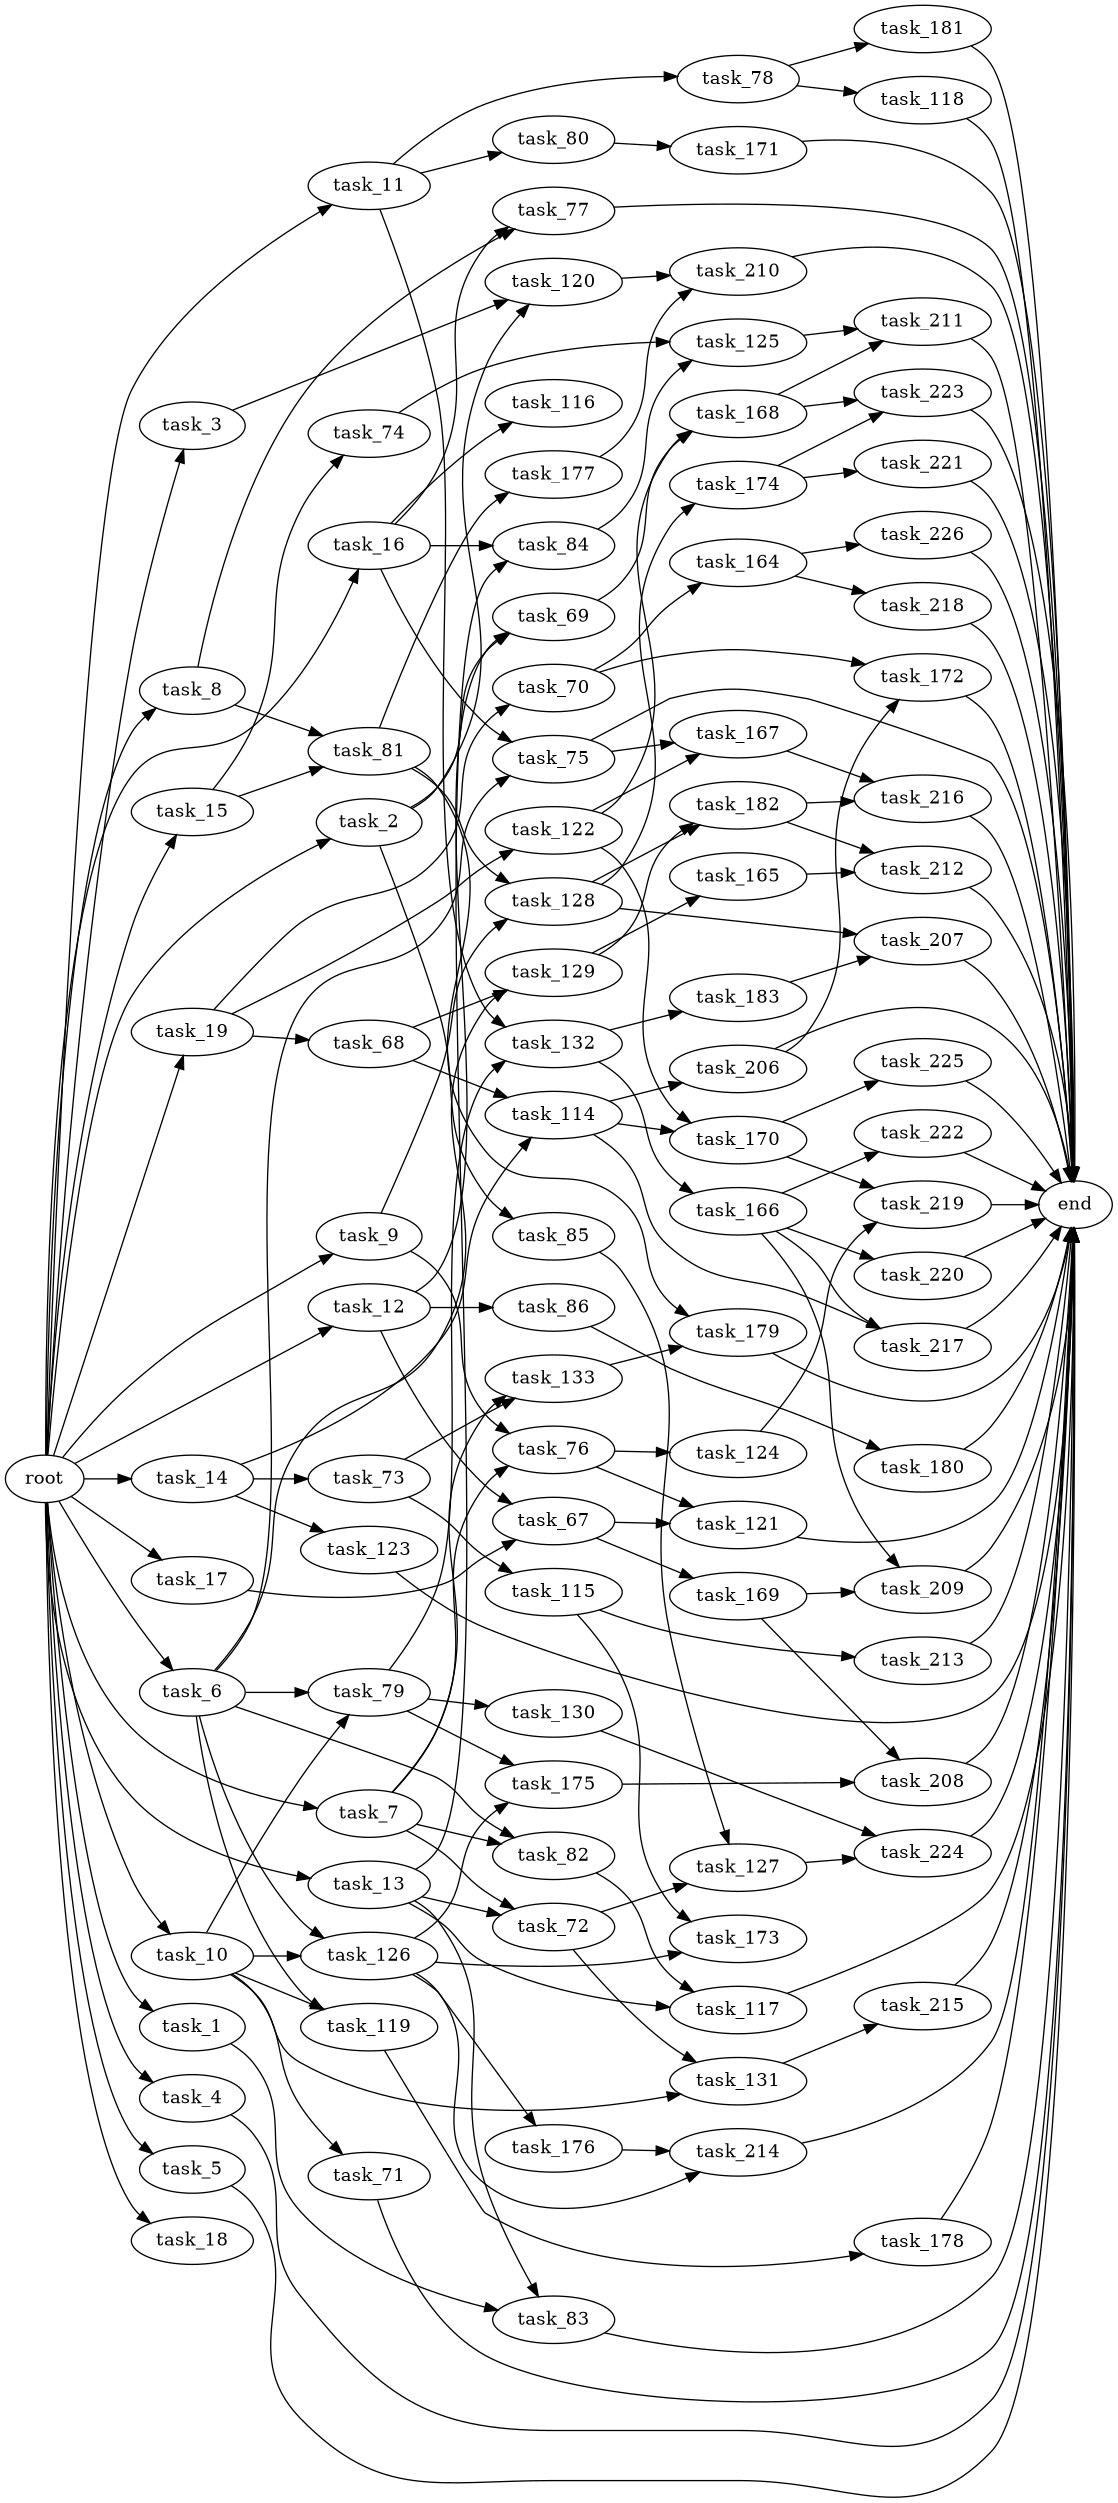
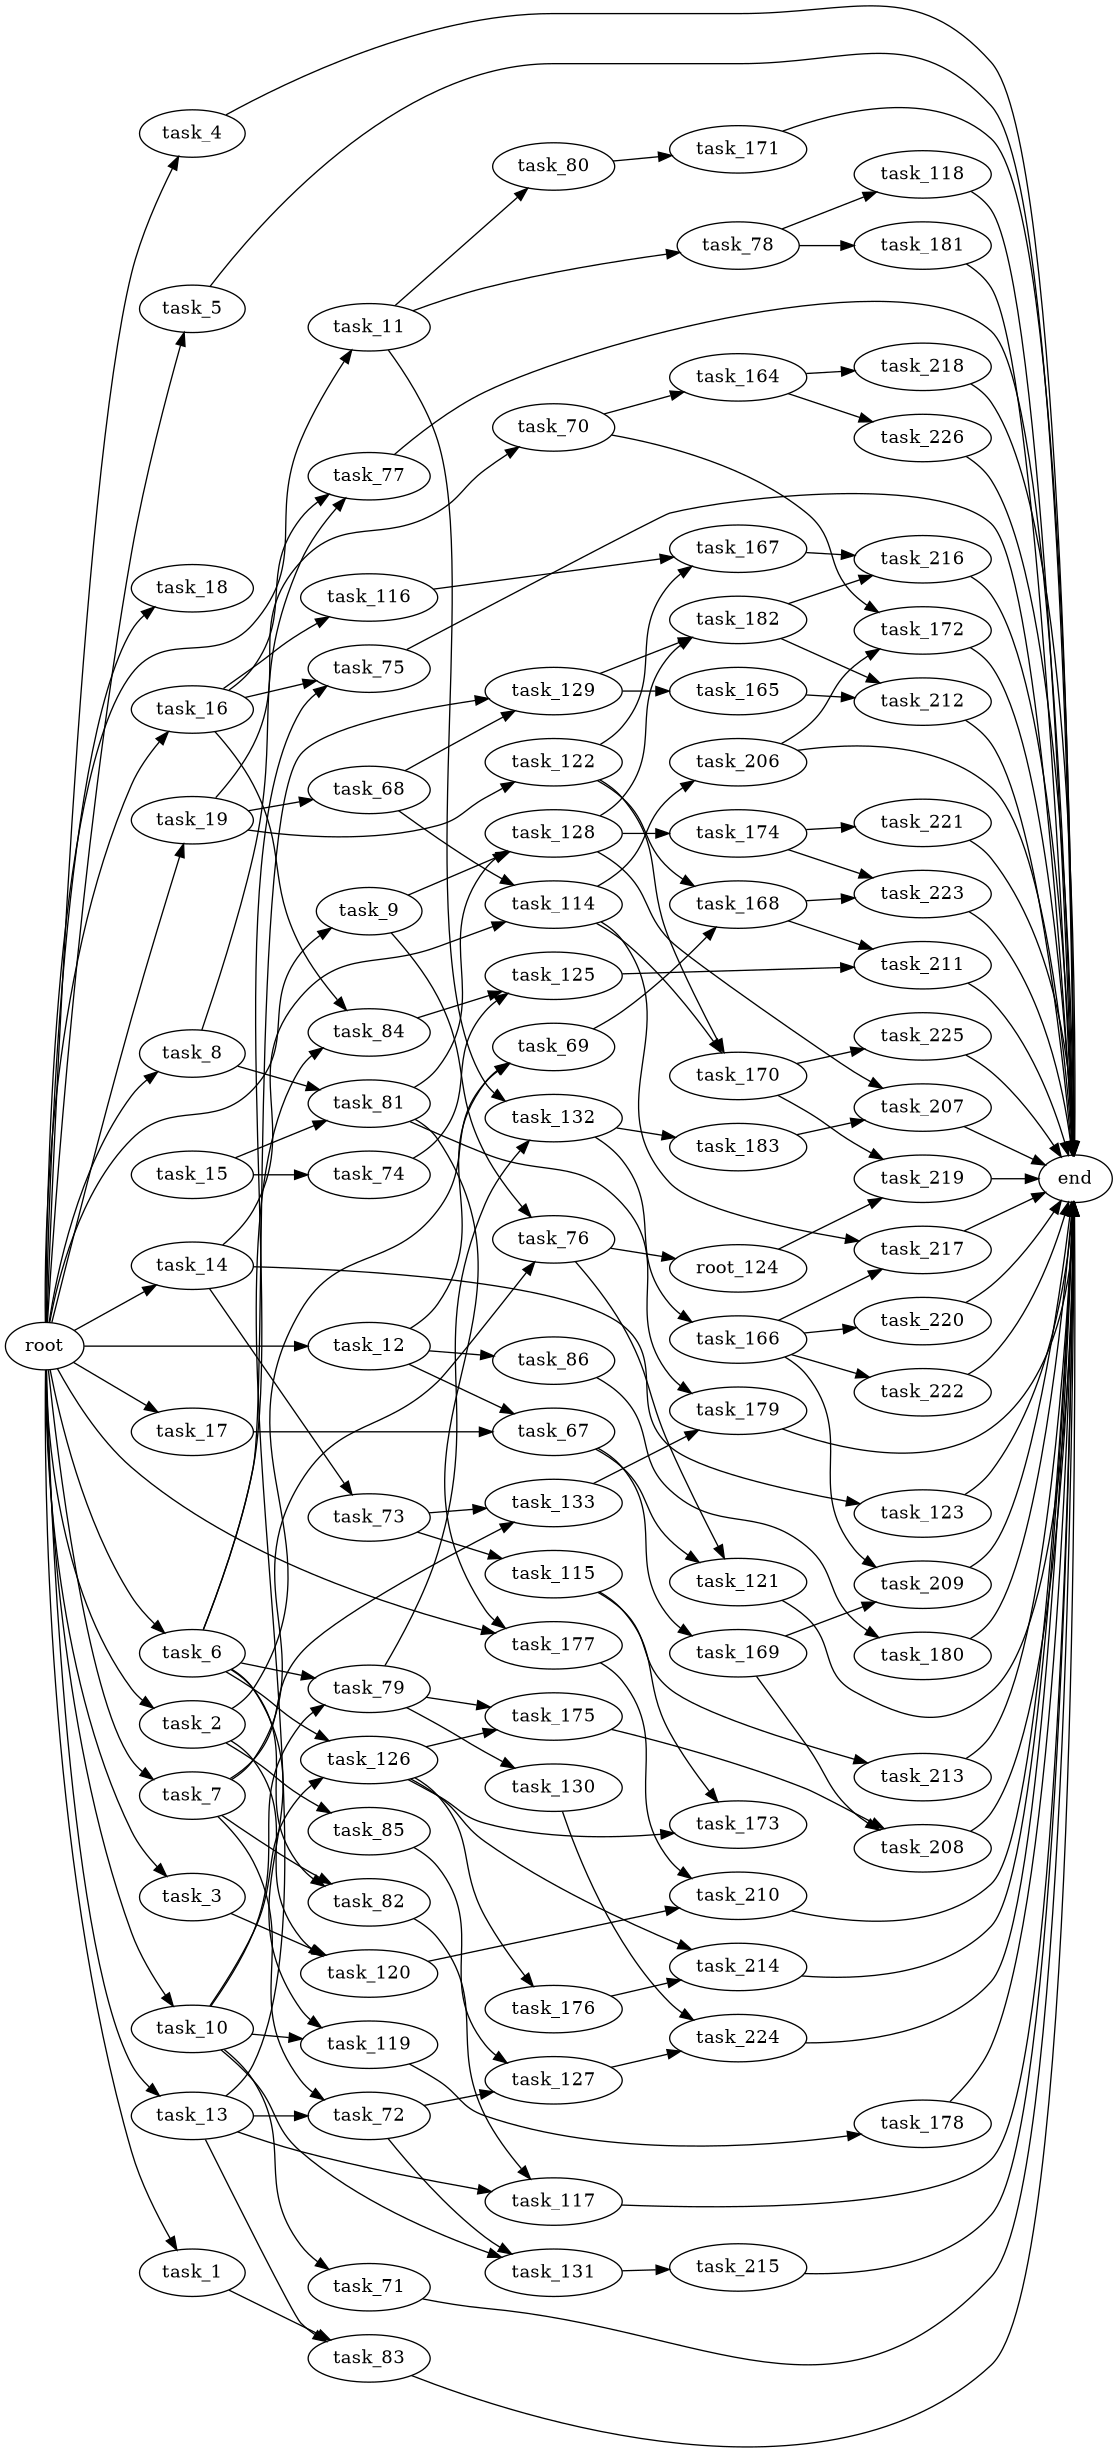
edge "task_75" -> "task_167": now "task_116" -> "task_167"
edge "root" -> "task_15": now "root" -> "task_177"
node "task_124": label "task_124" -> "root_124"
